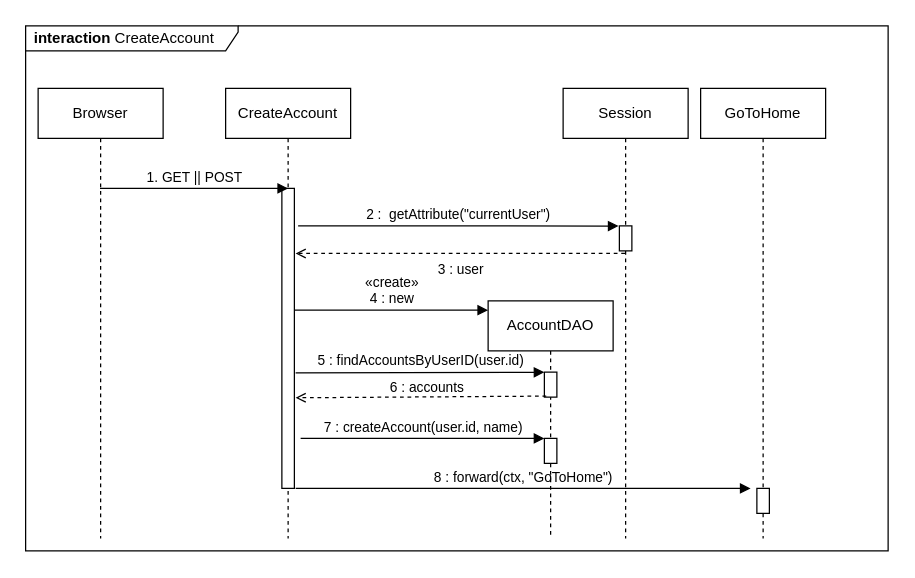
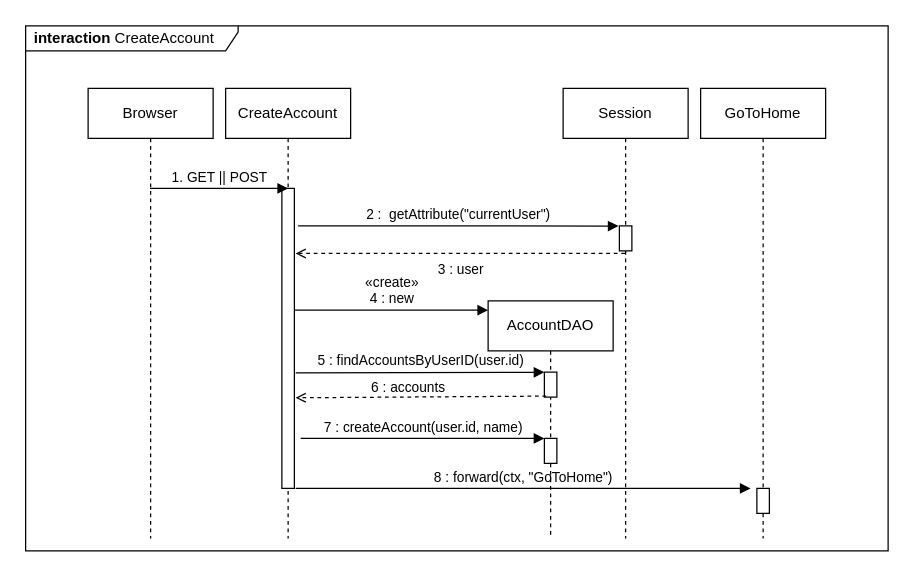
node "Browser": moved (101, 313) -> (151, 313)
node "6 : accounts": moved (427, 387) -> (408, 387)
